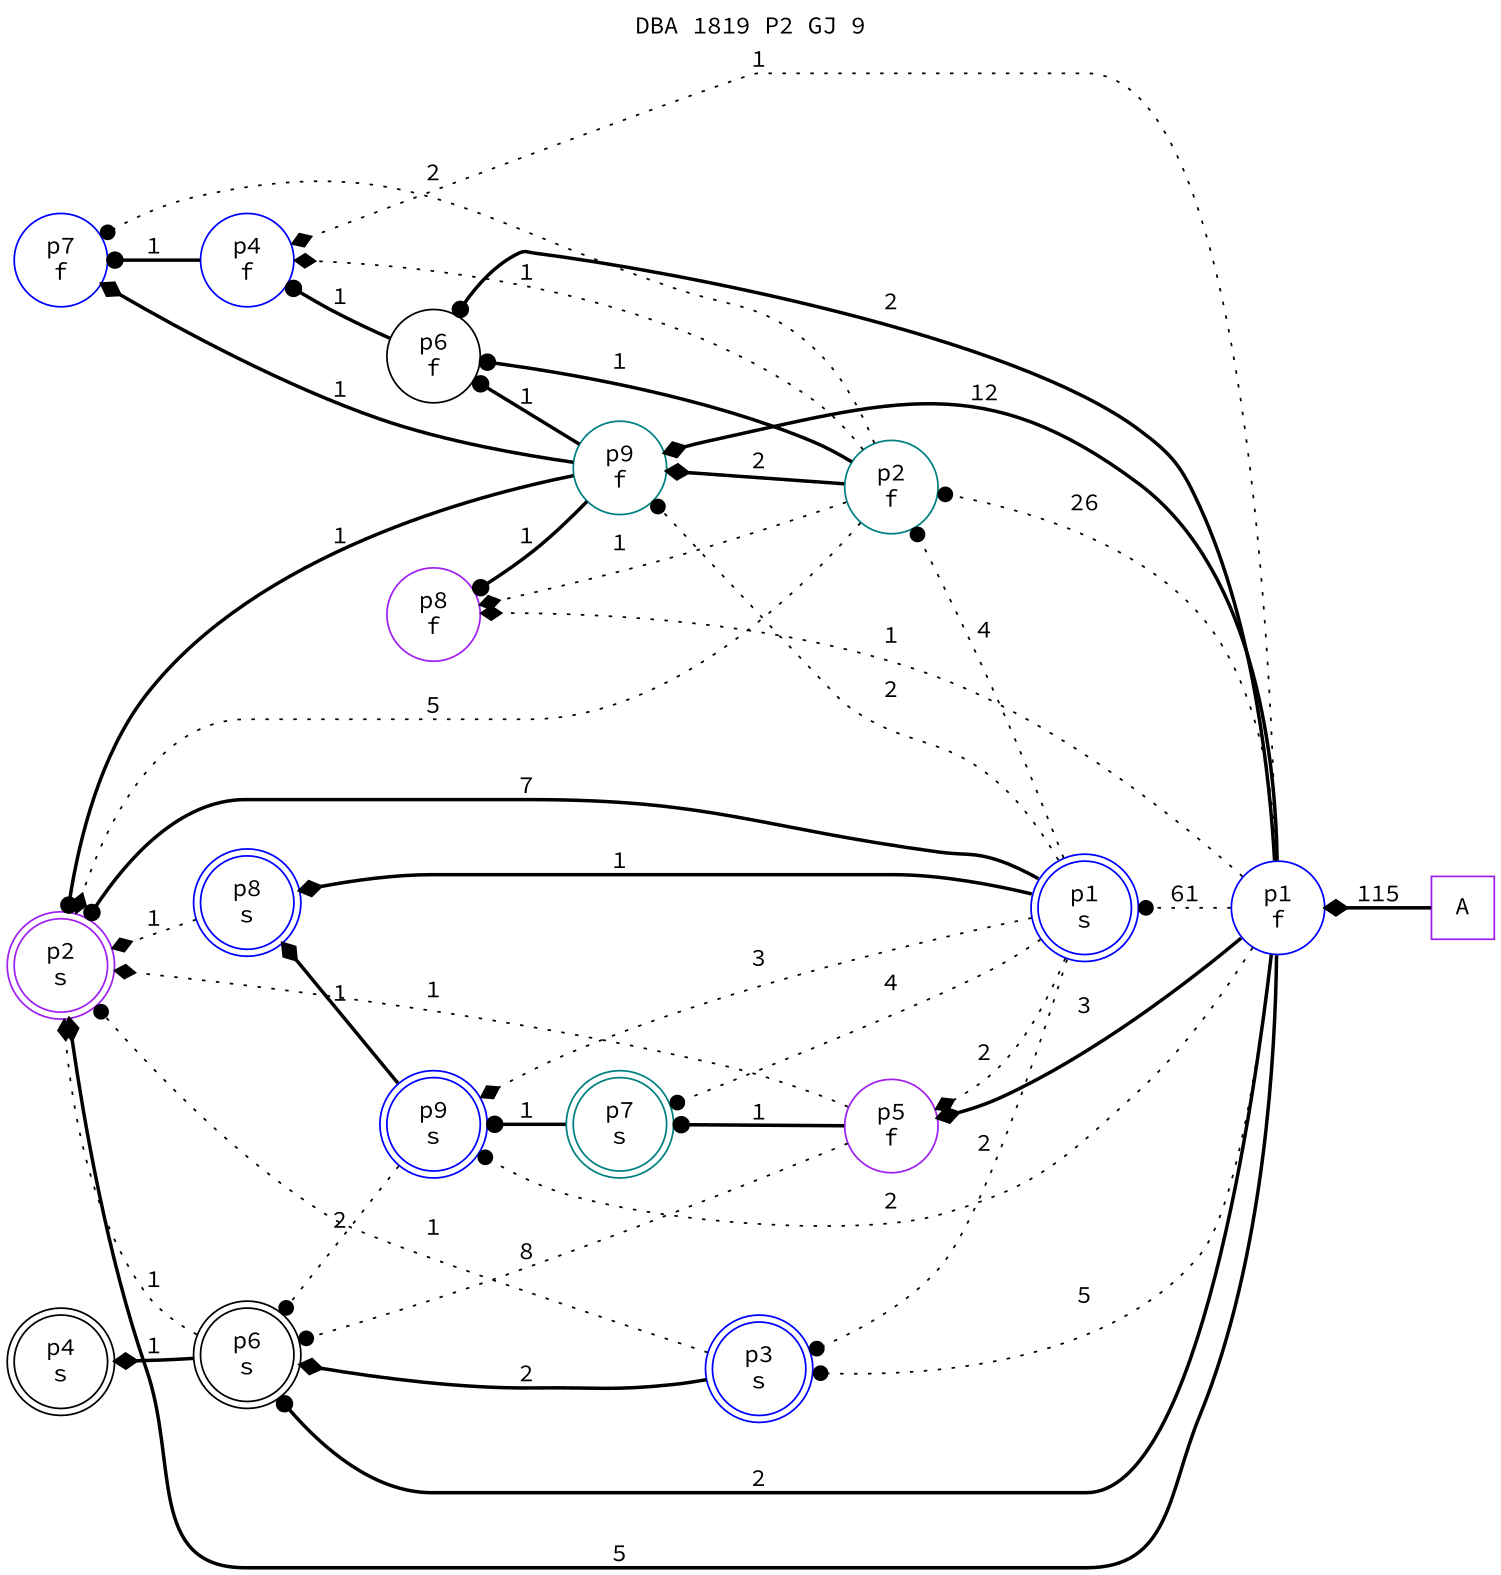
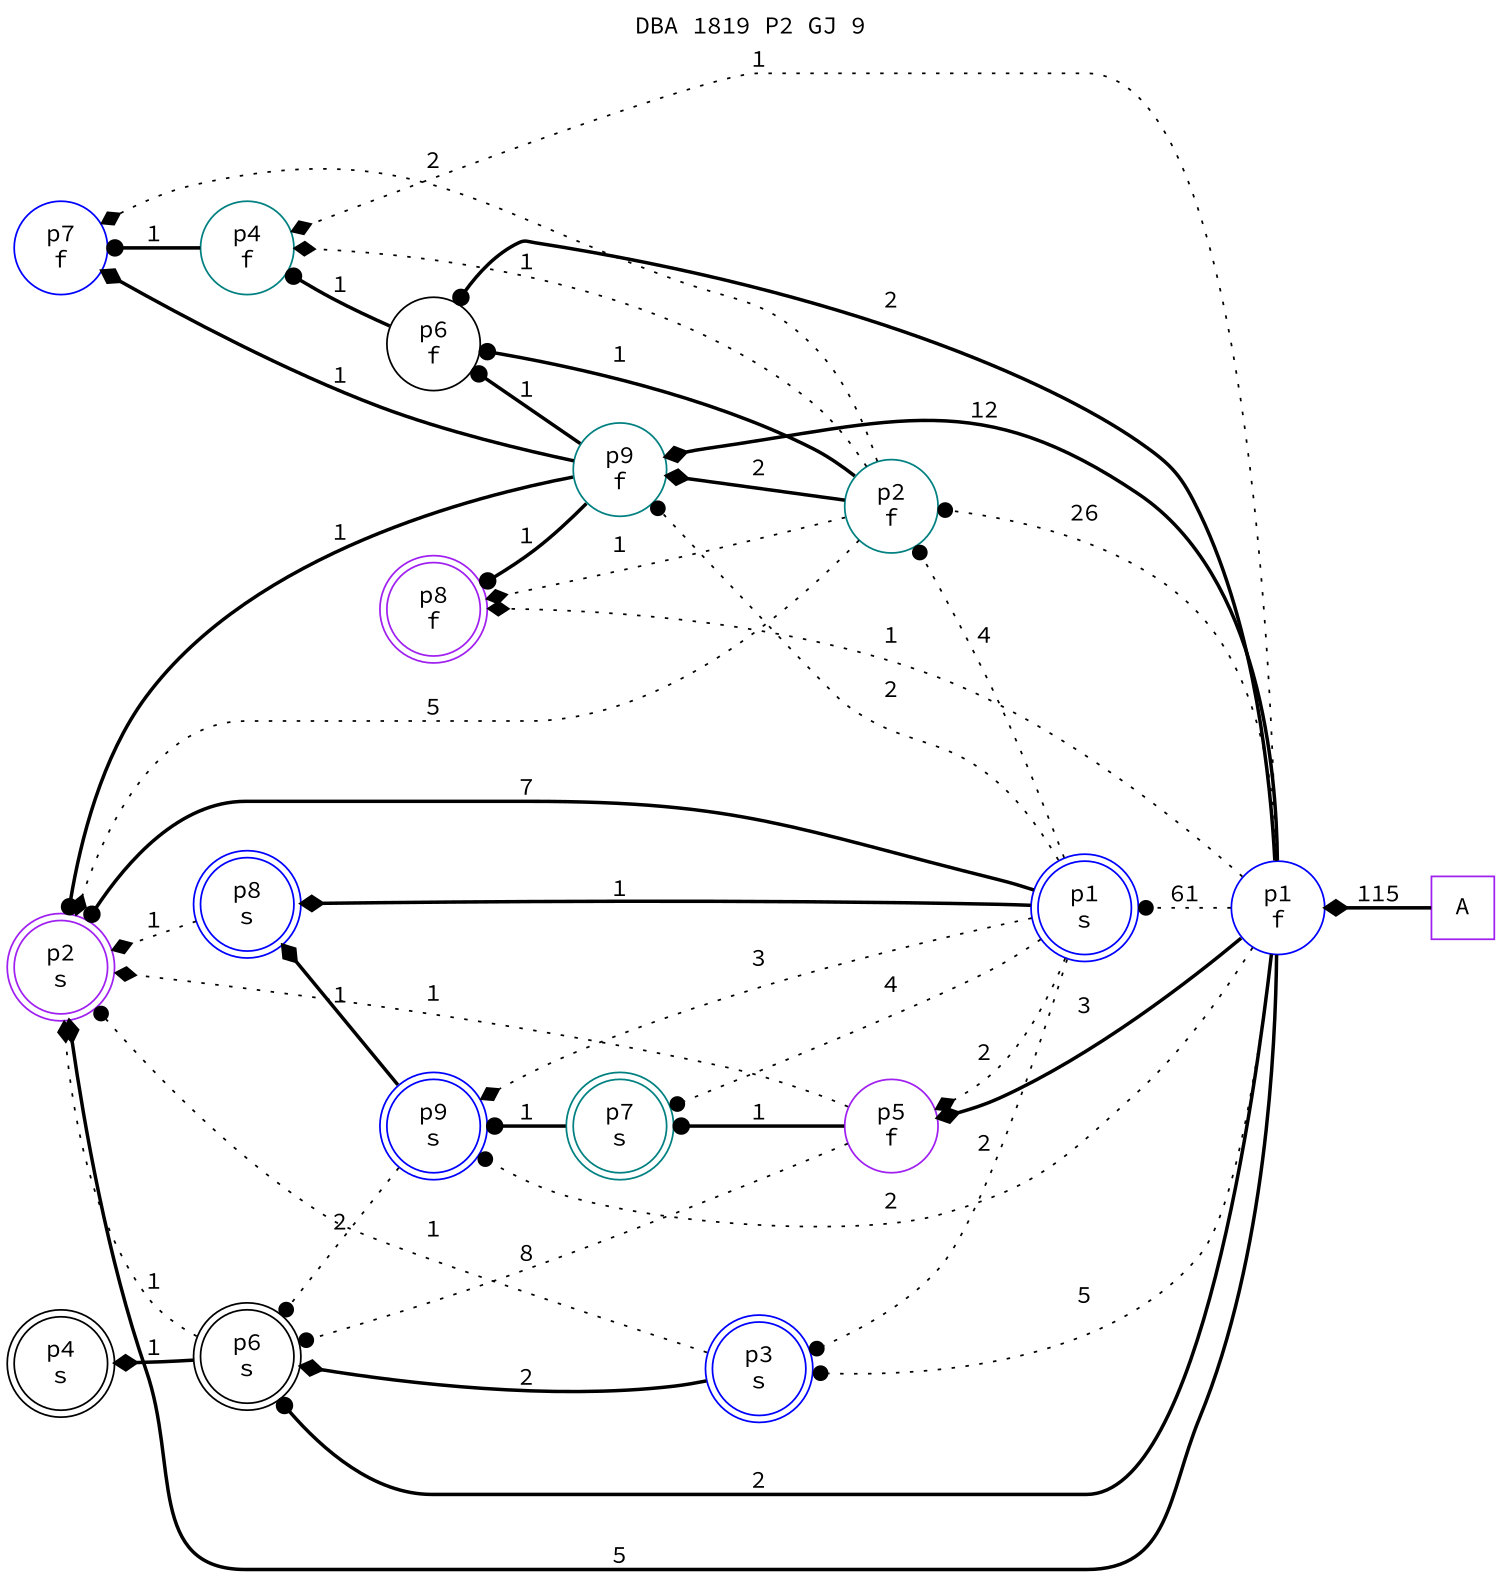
edge "p2 f" -> "p7 f": arrowhead dot -> diamond
node "p4 f": color blue -> teal
node "p8 f": shape circle -> doublecircle
